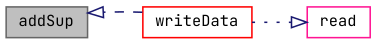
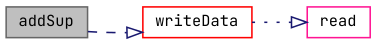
edge "writeData" -> "addSup": reversed
